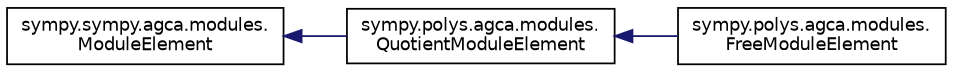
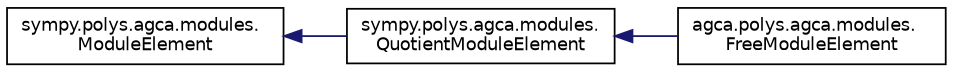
node "sympy.sympy.agca.modules. ModuleElement": label "sympy.sympy.agca.modules. ModuleElement" -> "sympy.polys.agca.modules. ModuleElement"
node "sympy.polys.agca.modules. FreeModuleElement": label "sympy.polys.agca.modules. FreeModuleElement" -> "agca.polys.agca.modules. FreeModuleElement"
